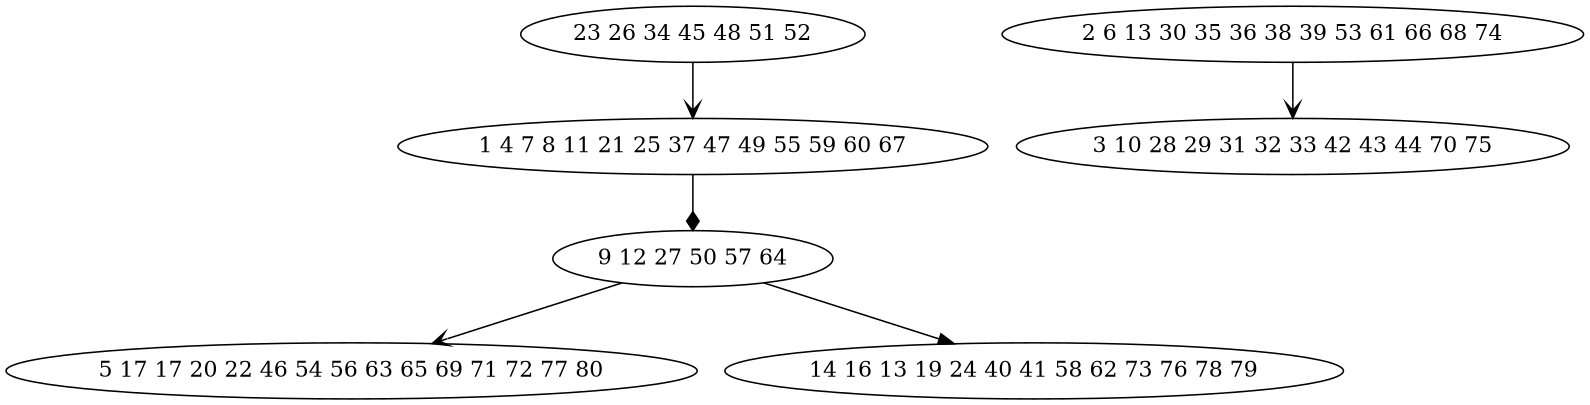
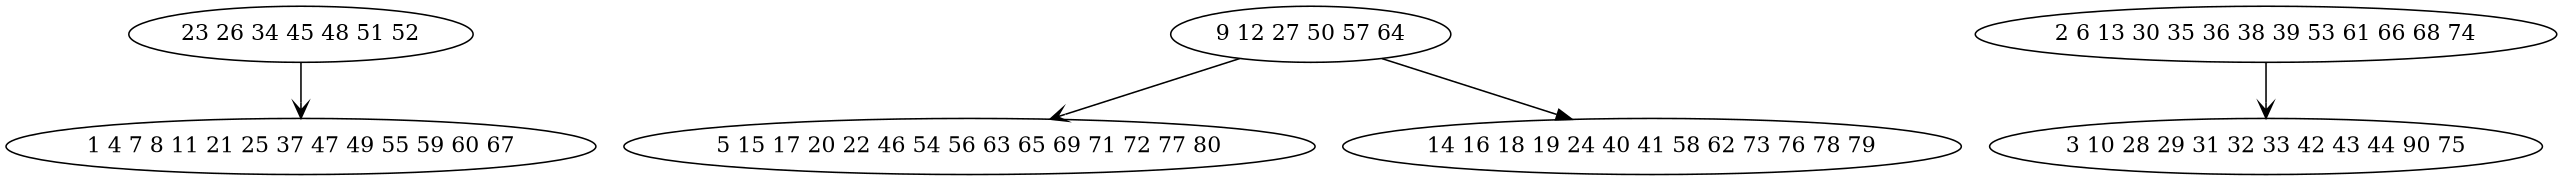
node "3 10 28 29 31 32 33 42 43 44 70 75": label "3 10 28 29 31 32 33 42 43 44 70 75" -> "3 10 28 29 31 32 33 42 43 44 90 75"
edge "1 4 7 8 11 21 25 37 47 49 55 59 60 67" -> "9 12 27 50 57 64": removed
node "5 17 17 20 22 46 54 56 63 65 69 71 72 77 80": label "5 17 17 20 22 46 54 56 63 65 69 71 72 77 80" -> "5 15 17 20 22 46 54 56 63 65 69 71 72 77 80"
node "14 16 13 19 24 40 41 58 62 73 76 78 79": label "14 16 13 19 24 40 41 58 62 73 76 78 79" -> "14 16 18 19 24 40 41 58 62 73 76 78 79"
